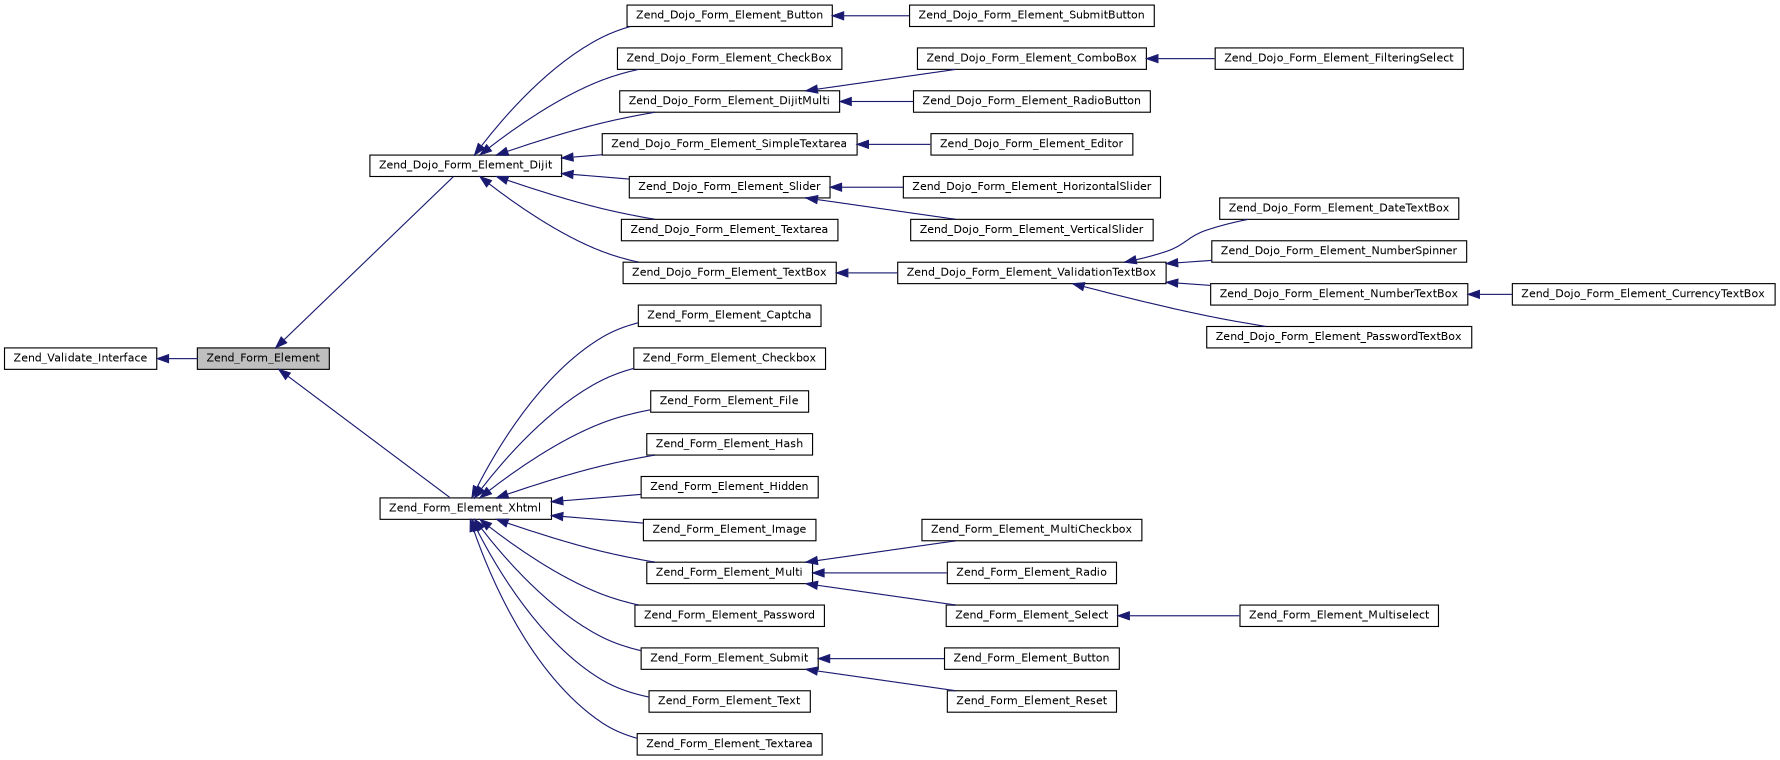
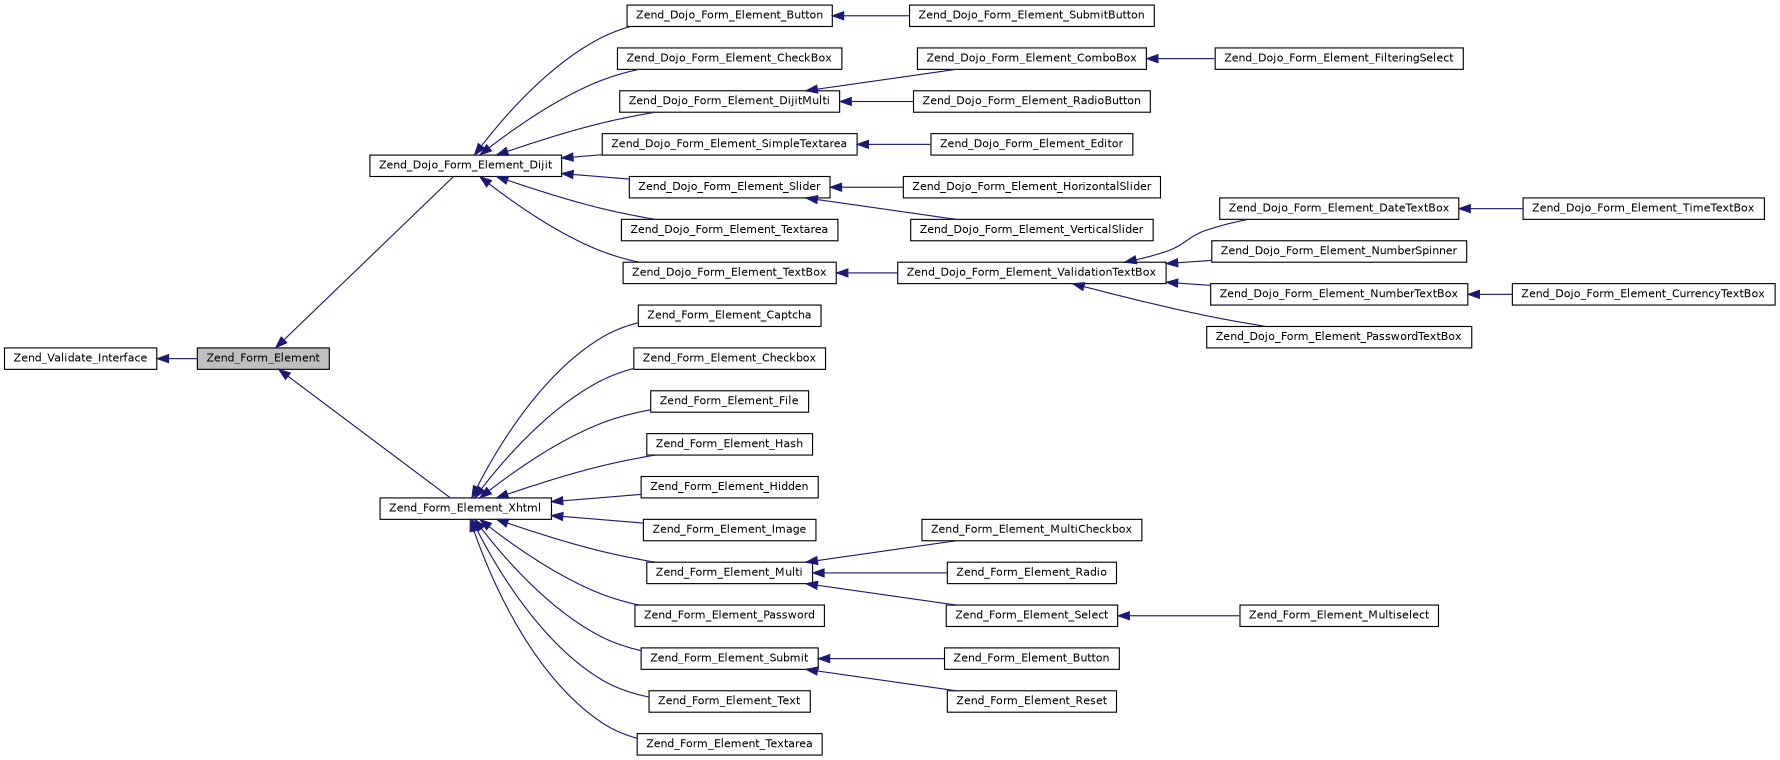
node "Zend_Dojo_Form_Element_TimeTextBox": added
